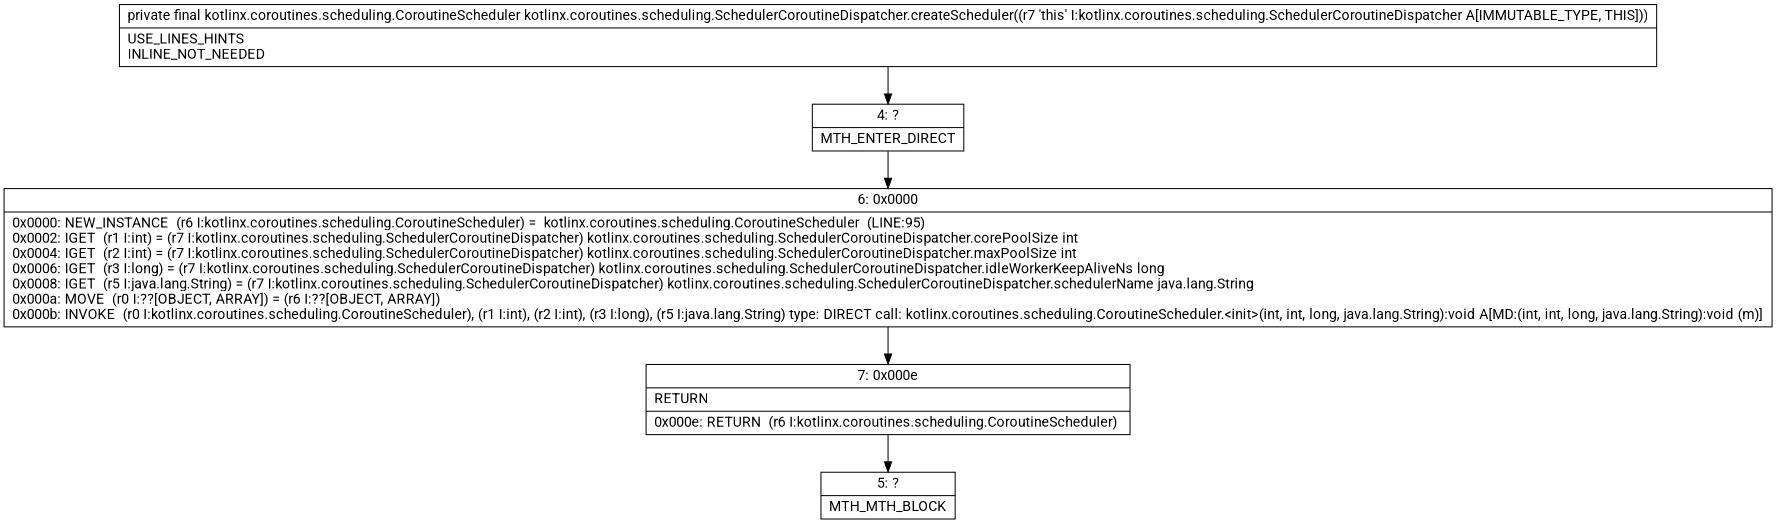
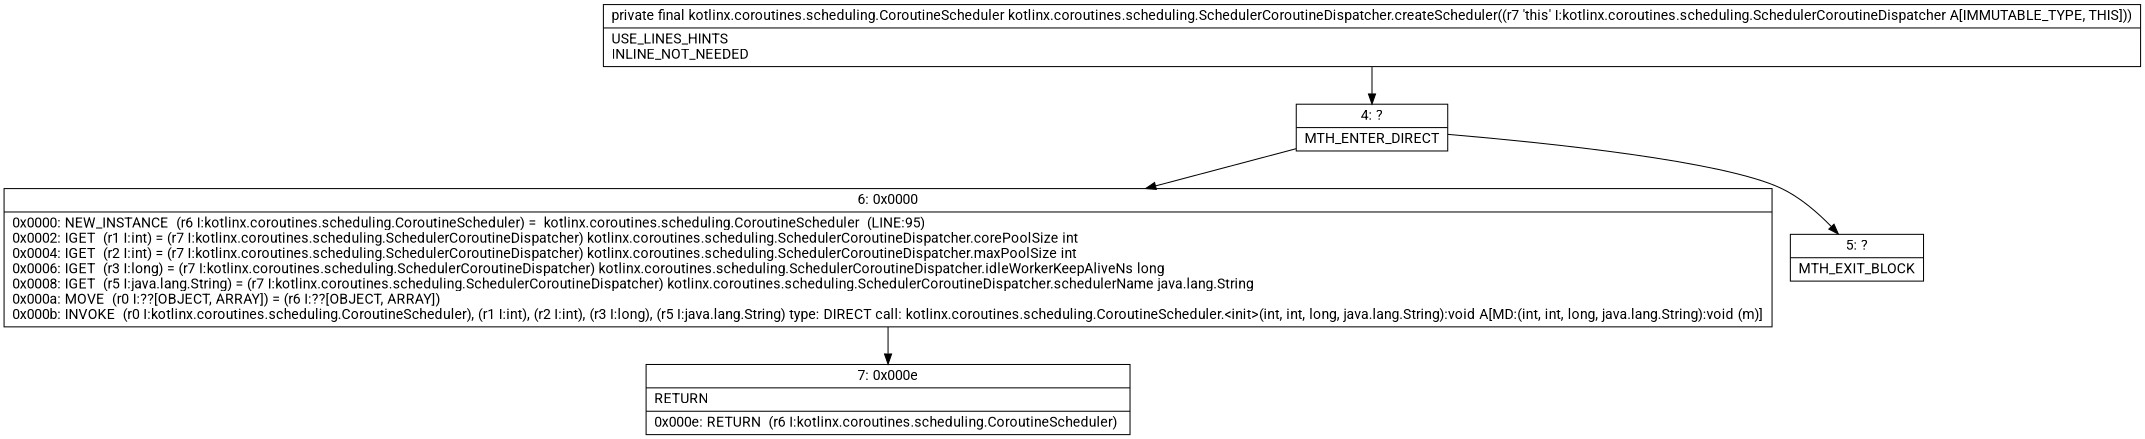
edge "7: 0x000e" -> "5: ?": now "4: ?" -> "5: ?"
node "5: ?": text "MTH_MTH_BLOCK" -> "MTH_EXIT_BLOCK"
